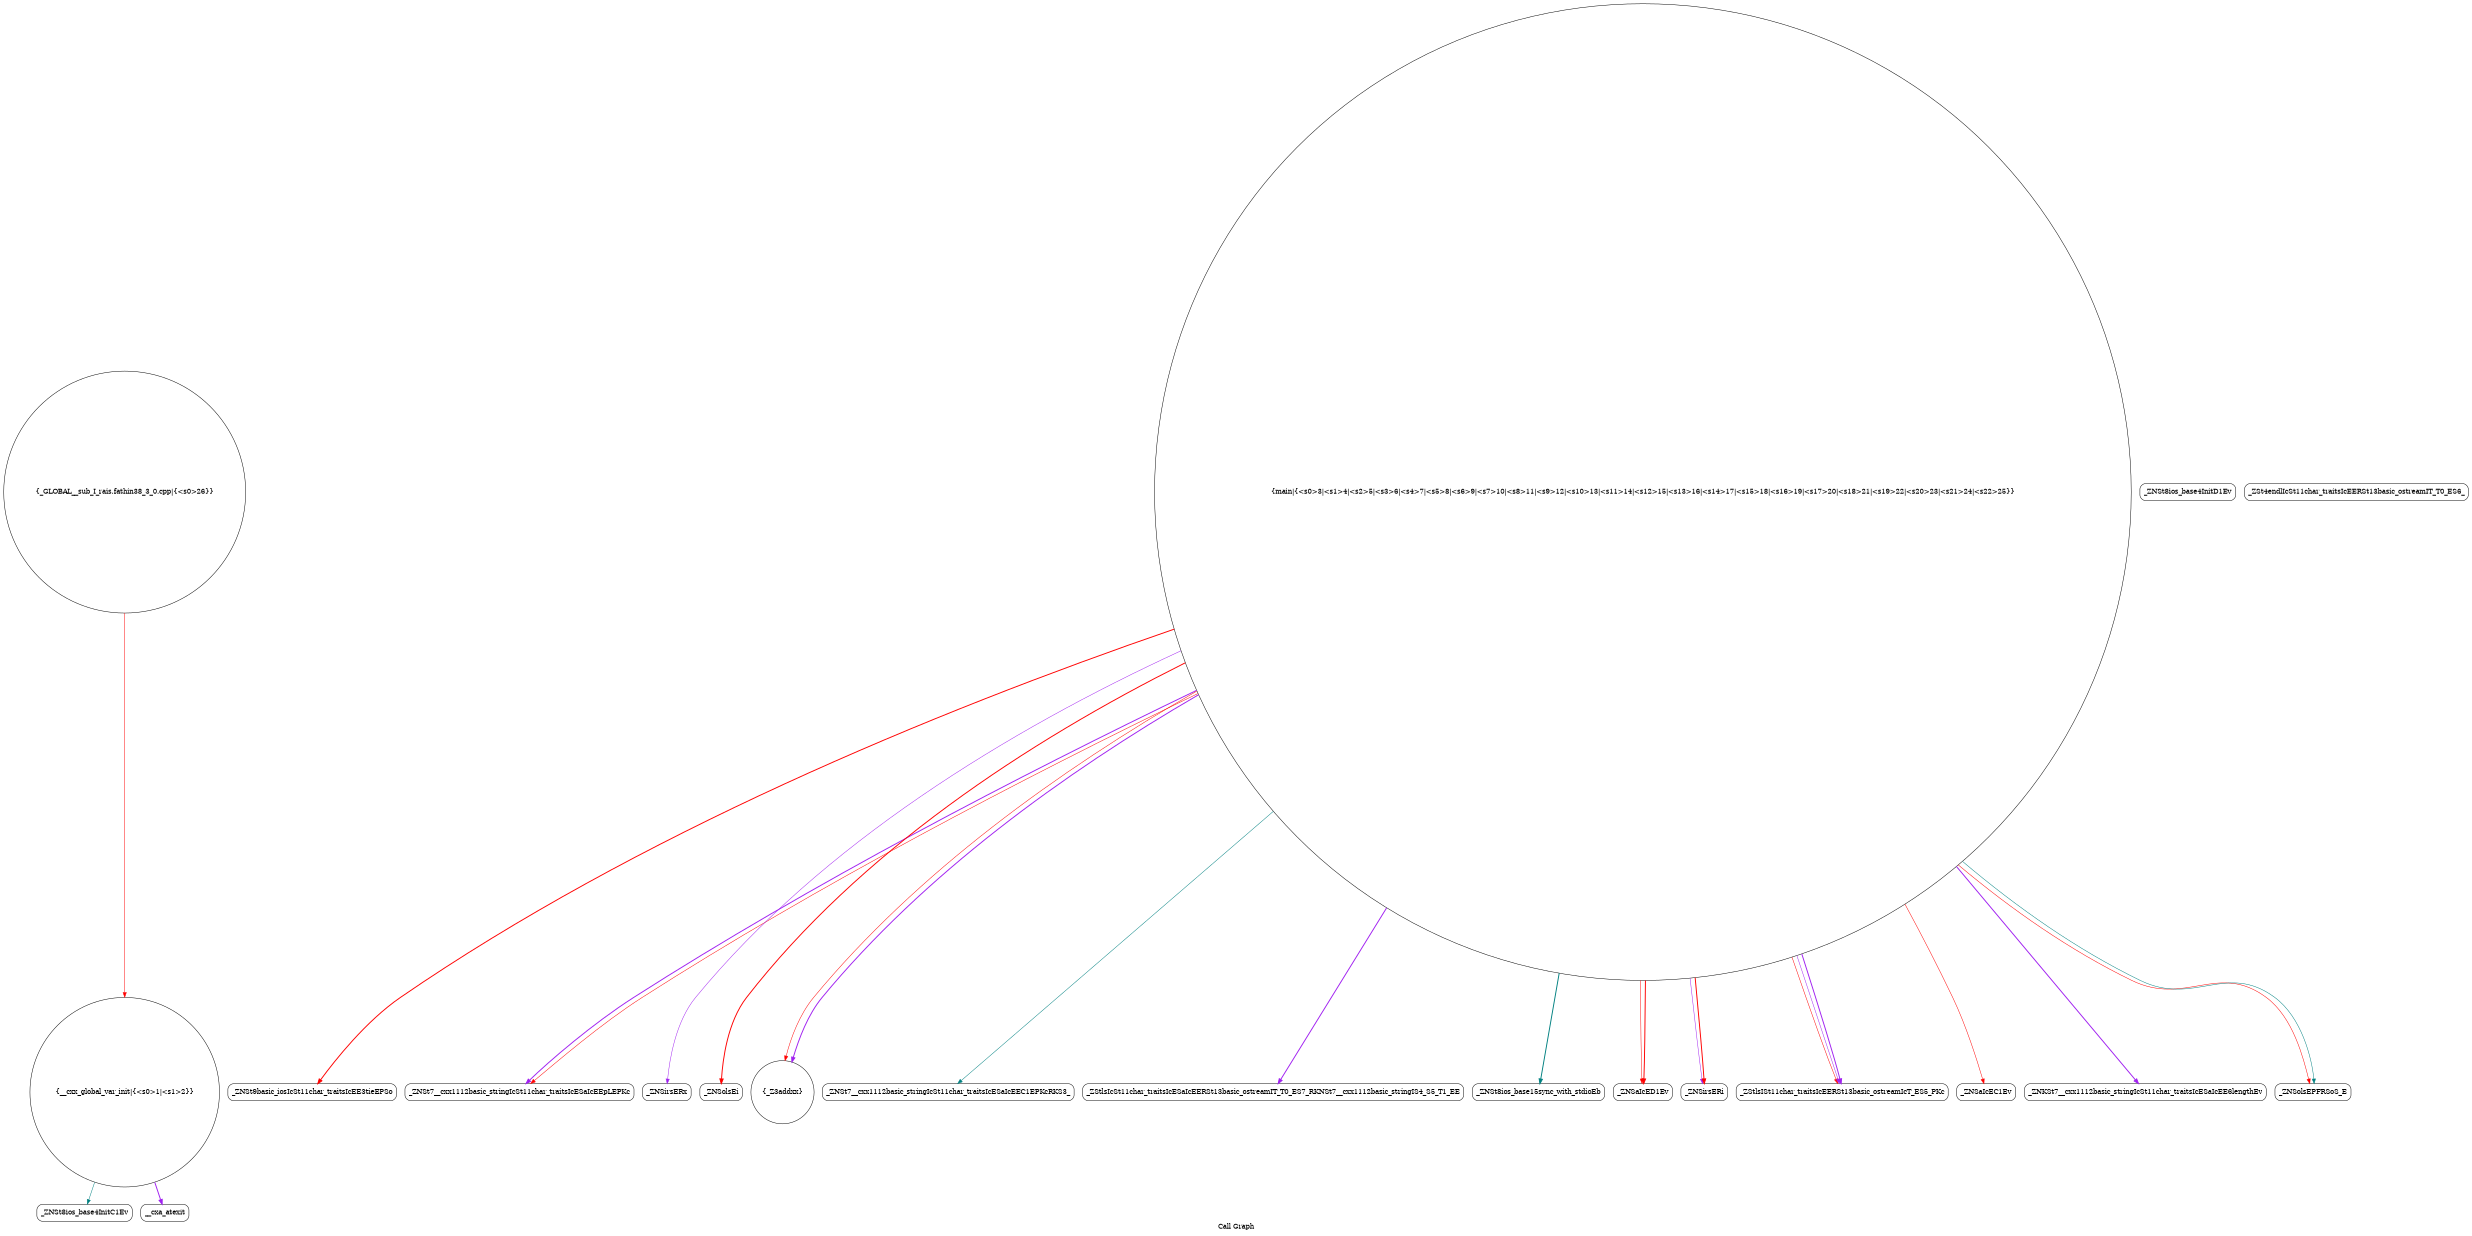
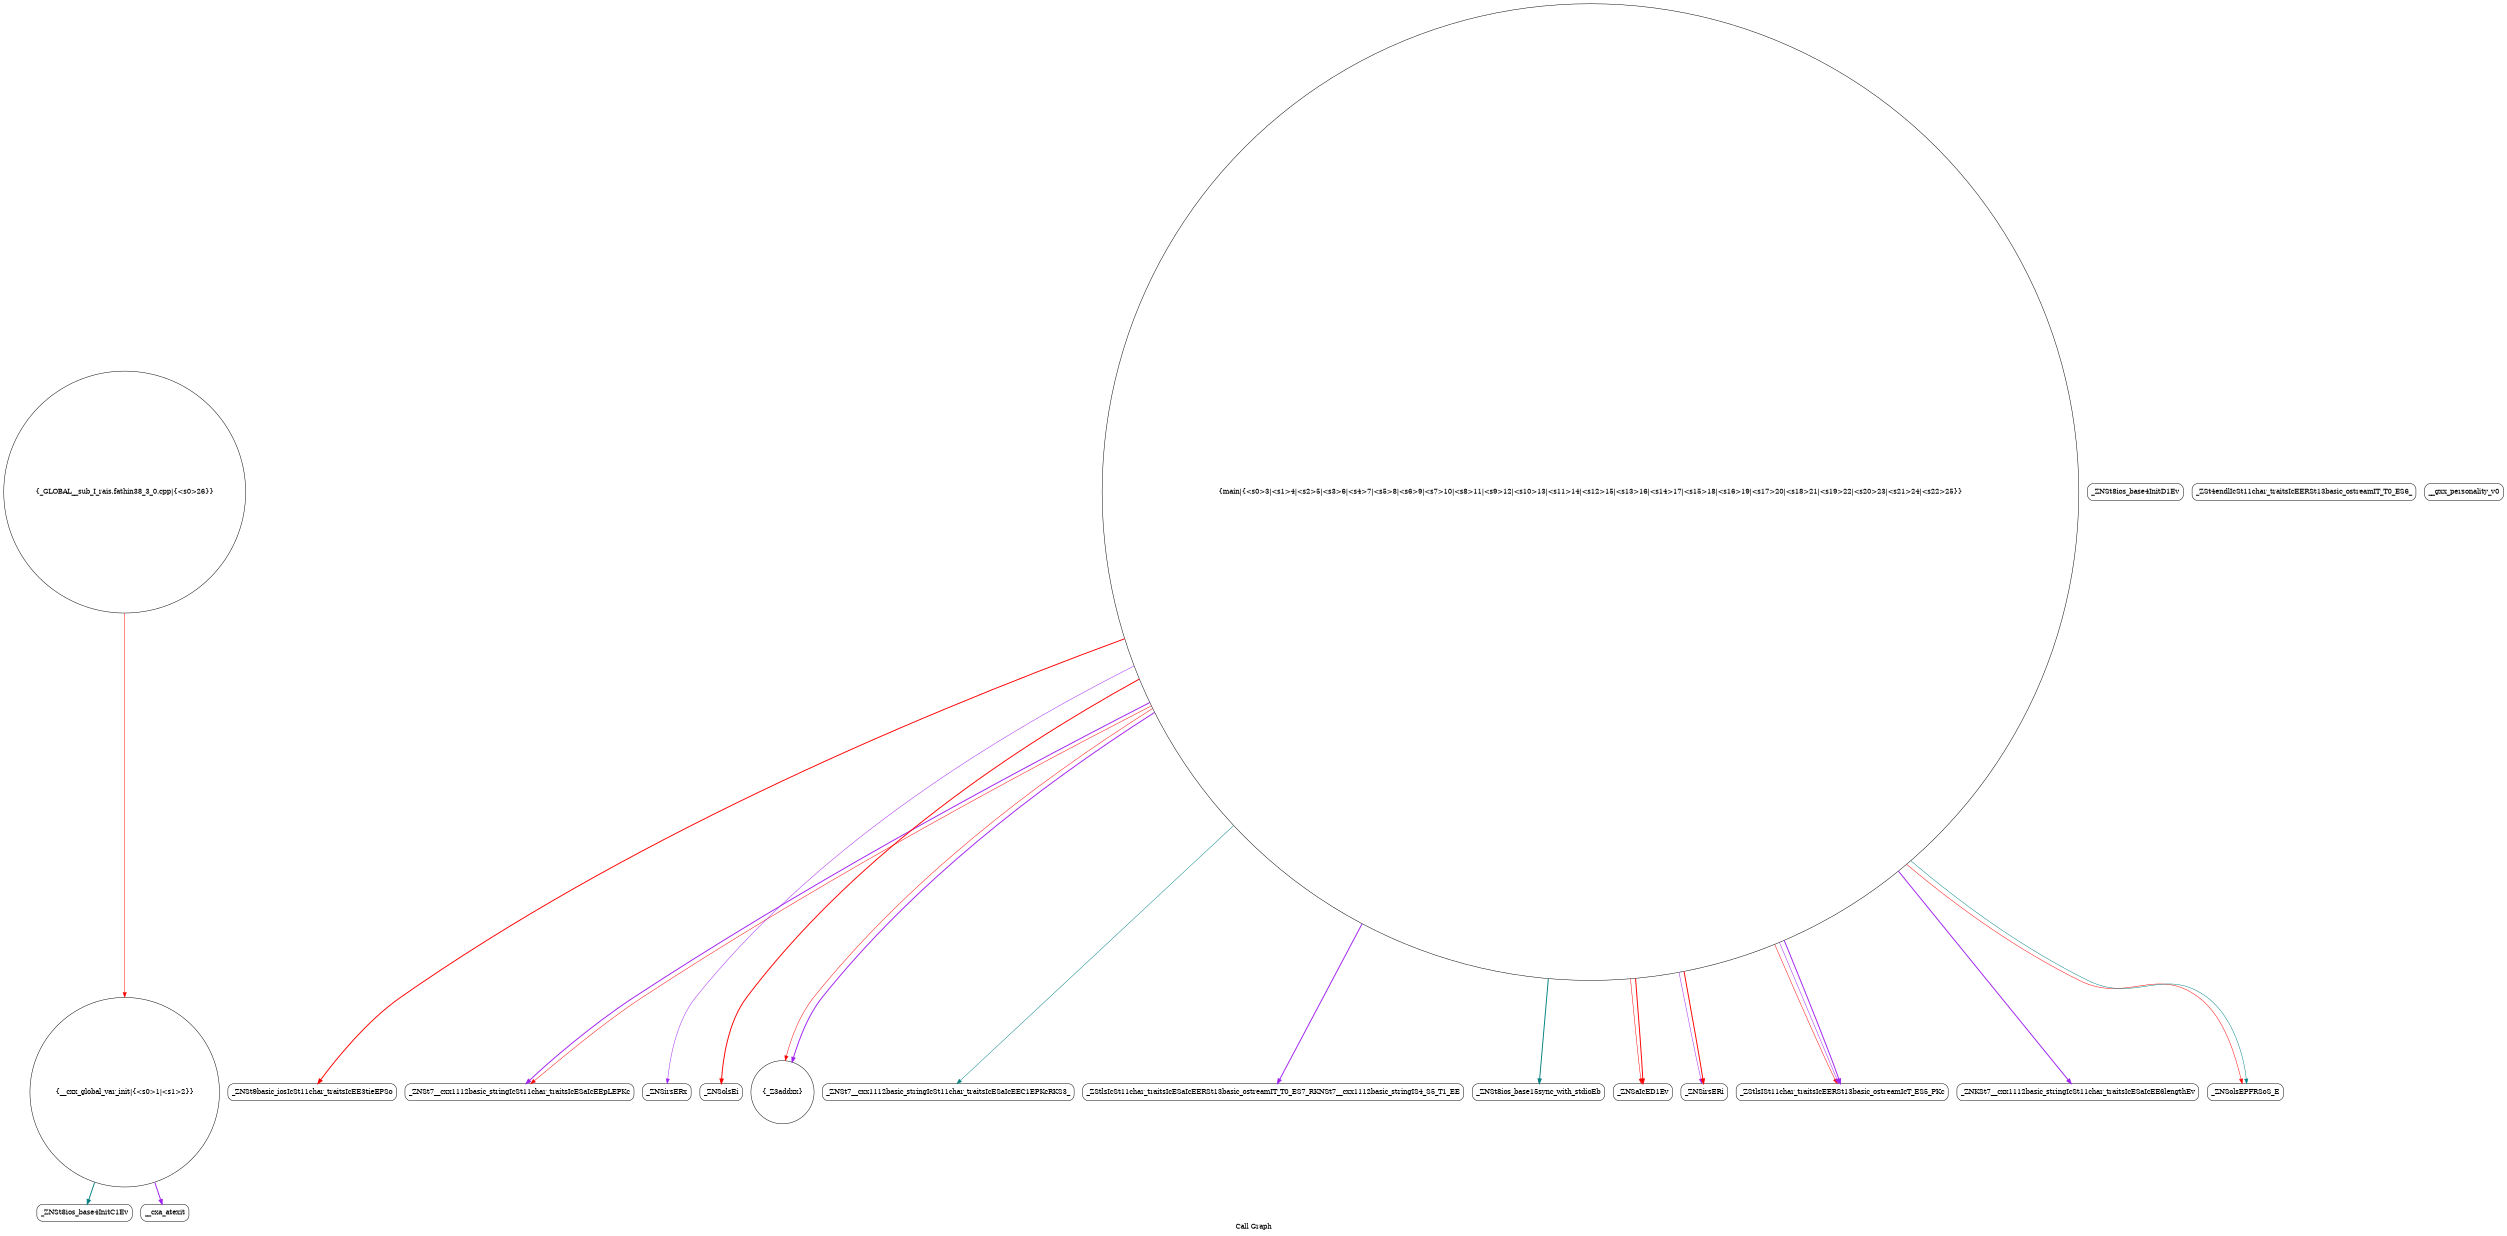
node "__gxx_personality_v0": added
node "_ZNSaIcEC1Ev": removed
edge "{__cxx_global_var_init|{<s0>1|<s1>2}}" -> "_ZNSt8ios_base4InitC1Ev": style solid -> bold
